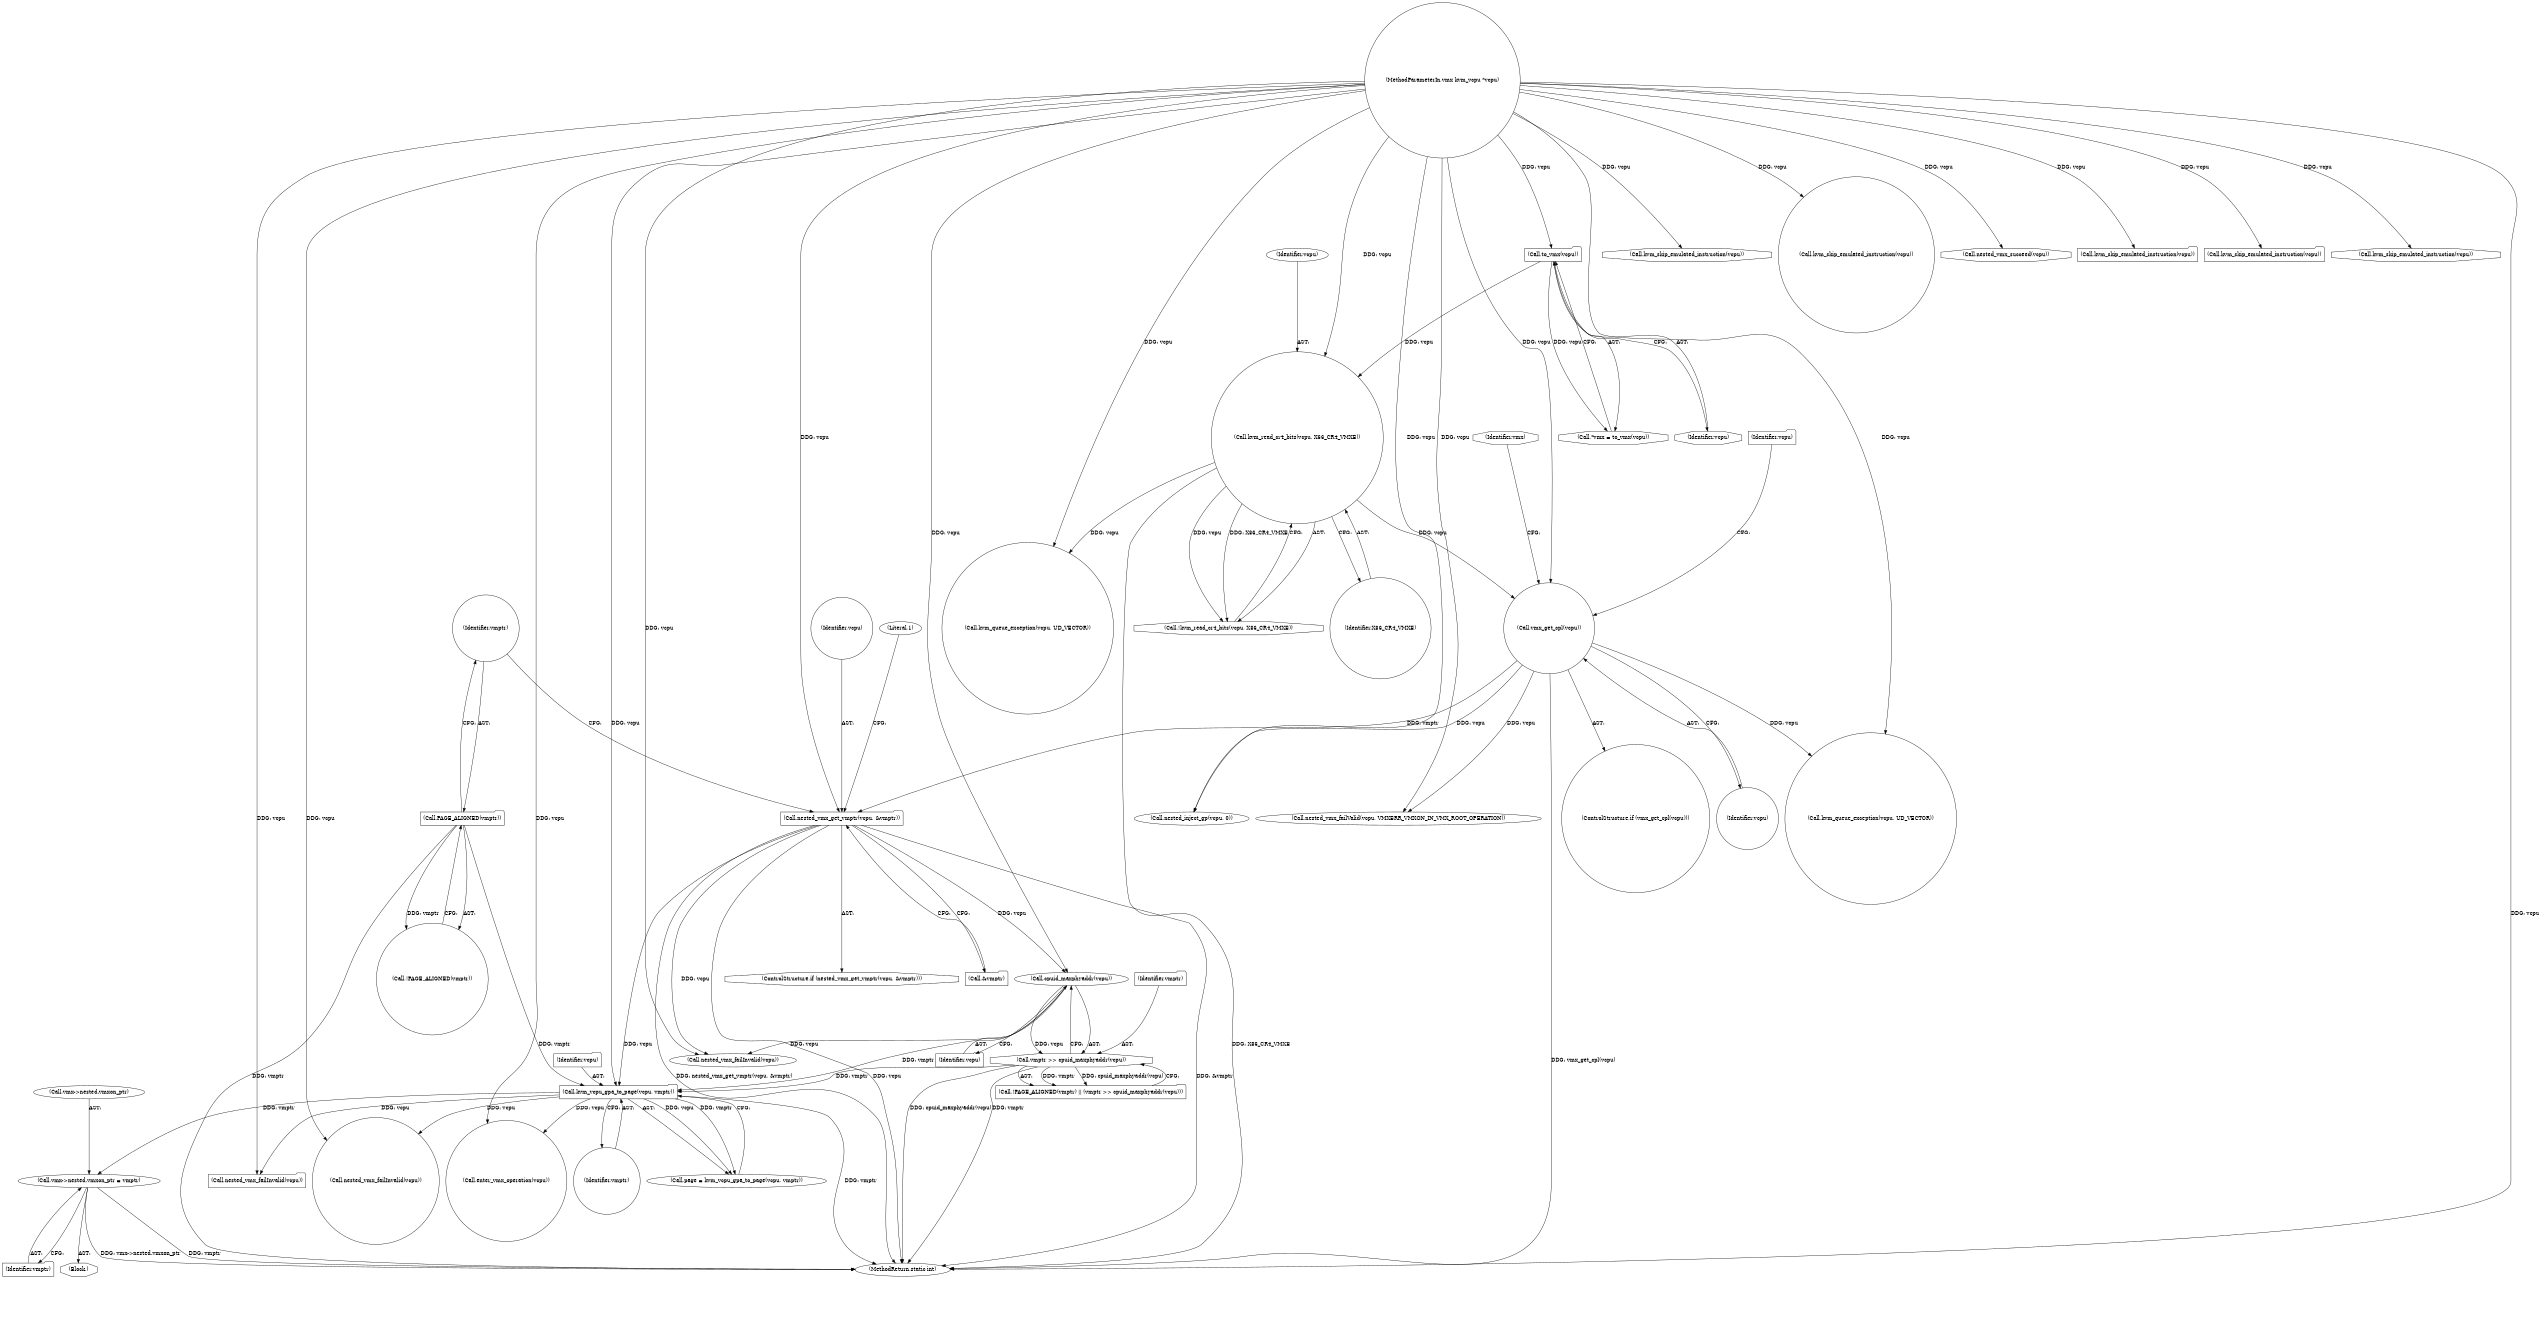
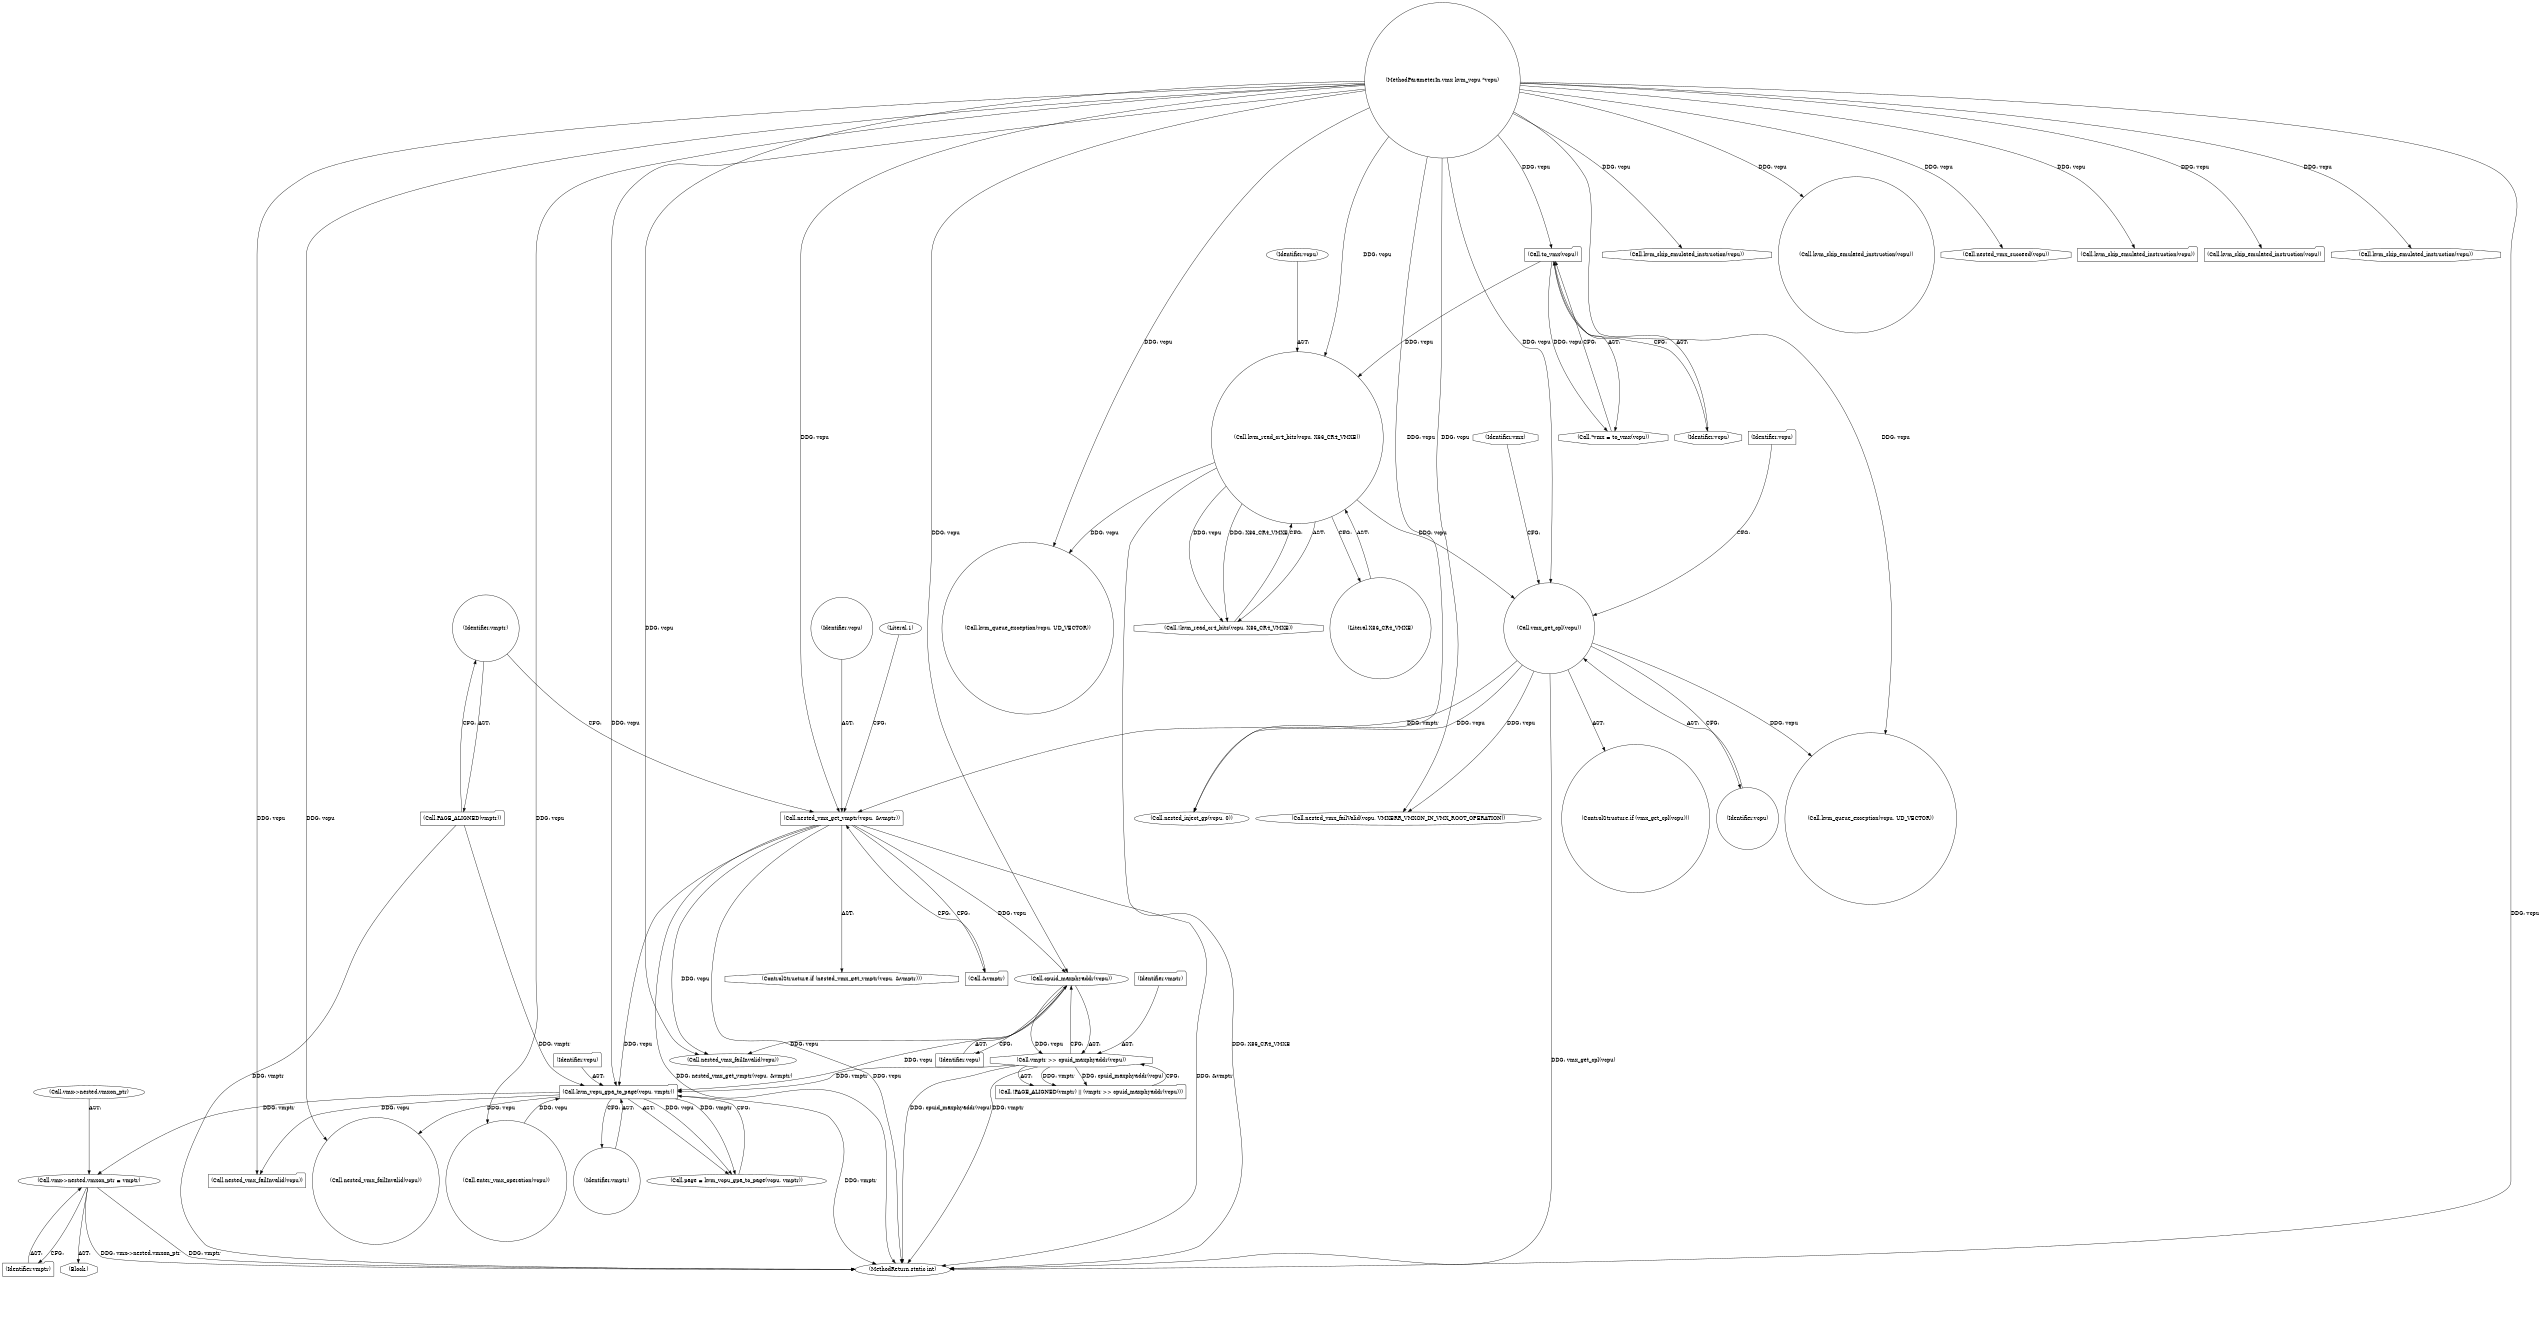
node "(Identifier,X86_CR4_VMXE)": label "(Identifier,X86_CR4_VMXE)" -> "(Literal,X86_CR4_VMXE)"
node "(Call,!PAGE_ALIGNED(vmptr))": removed
edge "(Call,cpuid_maxphyaddr(vcpu))" -> "(Call,kvm_vcpu_gpa_to_page(vcpu, vmptr))": label "DDG: vmptr" -> "DDG: vcpu"
edge "(Call,kvm_vcpu_gpa_to_page(vcpu, vmptr))" -> "(Call,enter_vmx_operation(vcpu))": reversed
